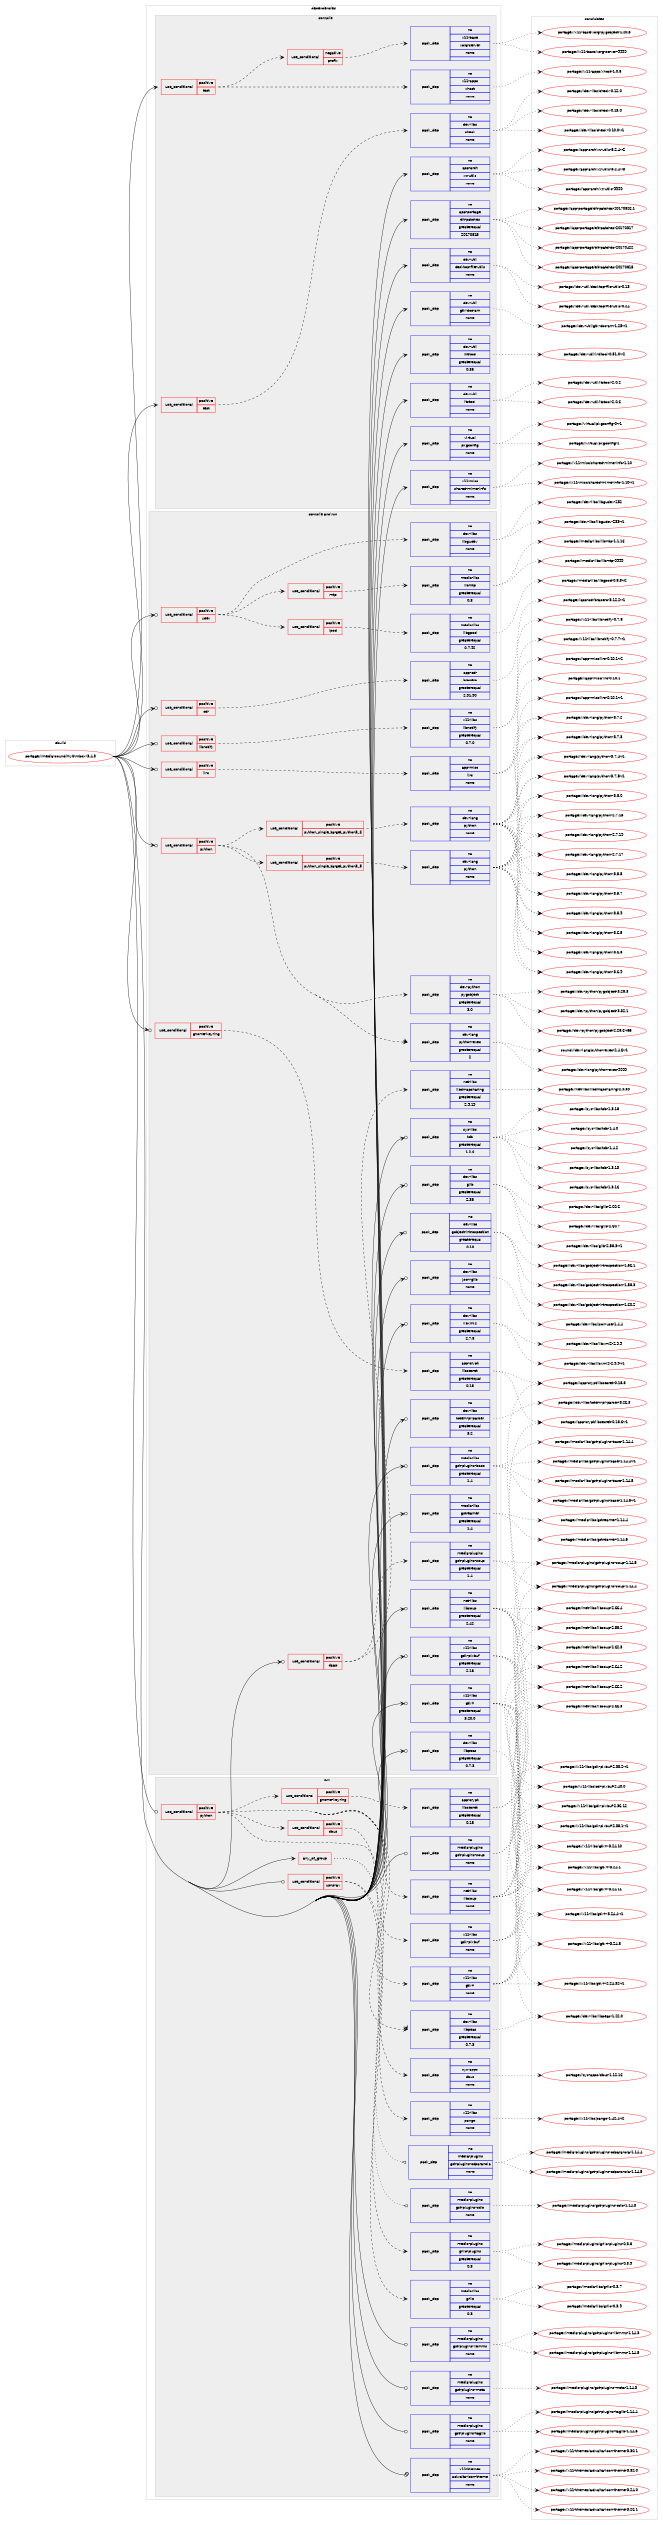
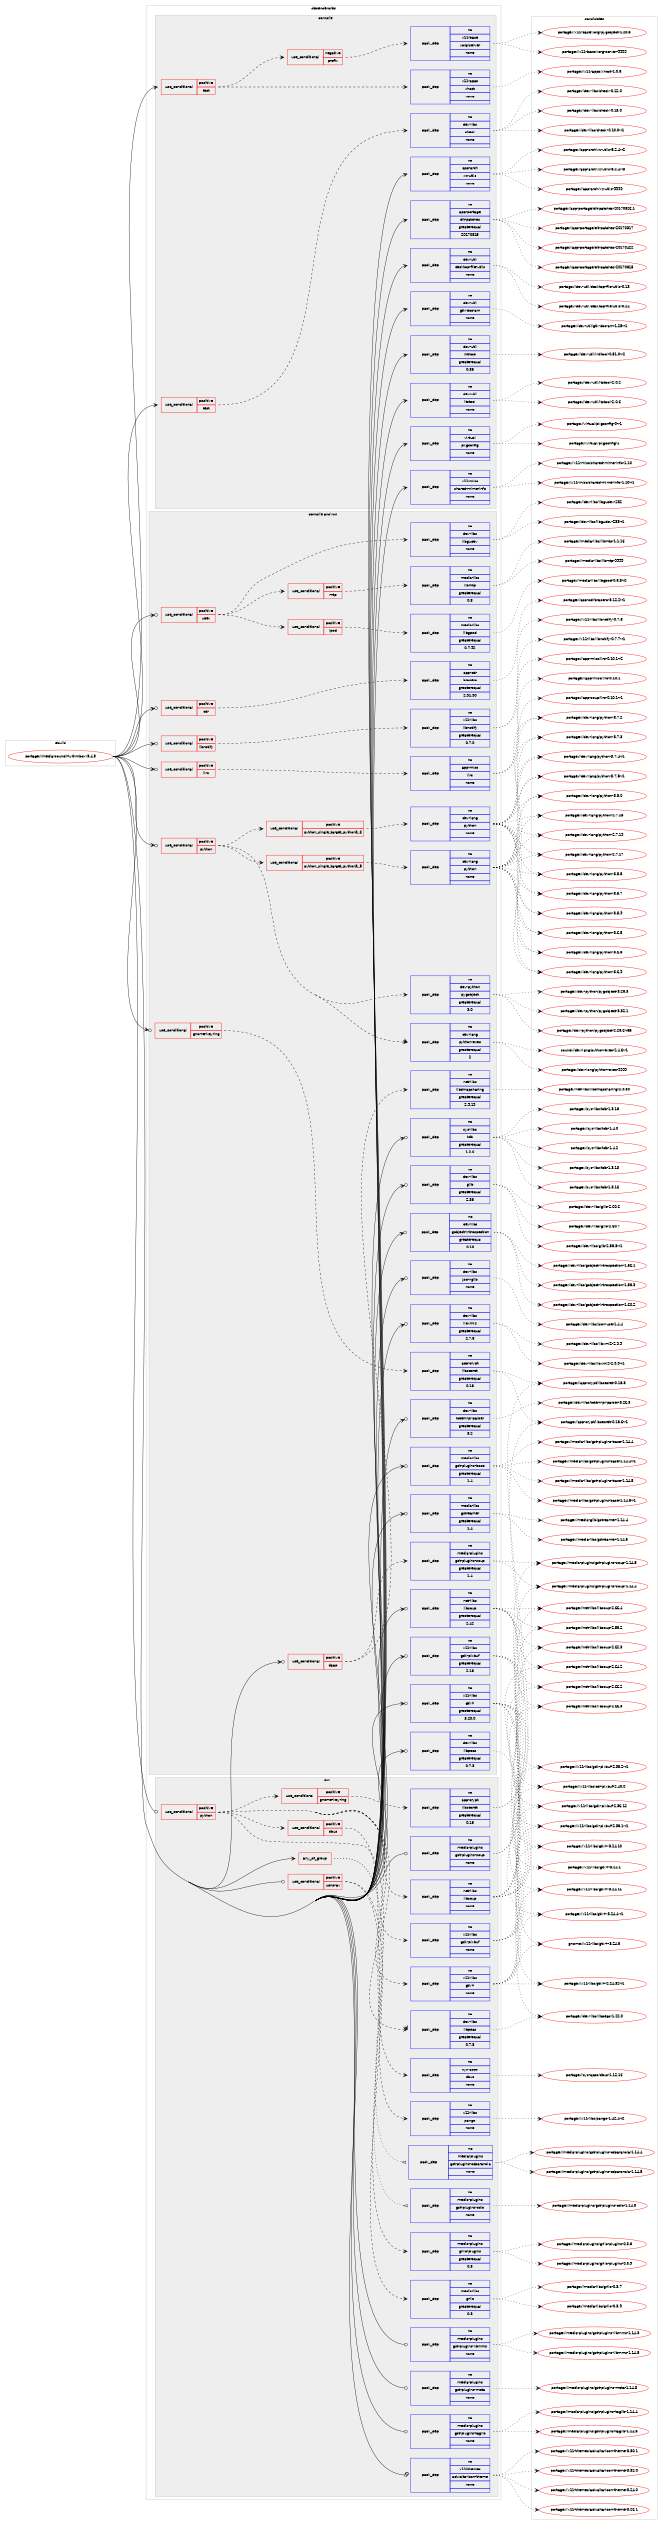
node "portage://app-misc/lirc-0.10.1-r1": label "portage://app-misc/lirc-0.10.1-r1" -> "portage://app-soup/lirc-0.10.1-r1"
node "portage://media-libs/gstreamer-1.14.4": label "portage://media-libs/gstreamer-1.14.4" -> "portage://media-glib/gstreamer-1.14.4"
node "portage://x11-libs/gtk+-3.24.8": label "portage://x11-libs/gtk+-3.24.8" -> "gnome://x11-libs/gtk+-3.24.8"
